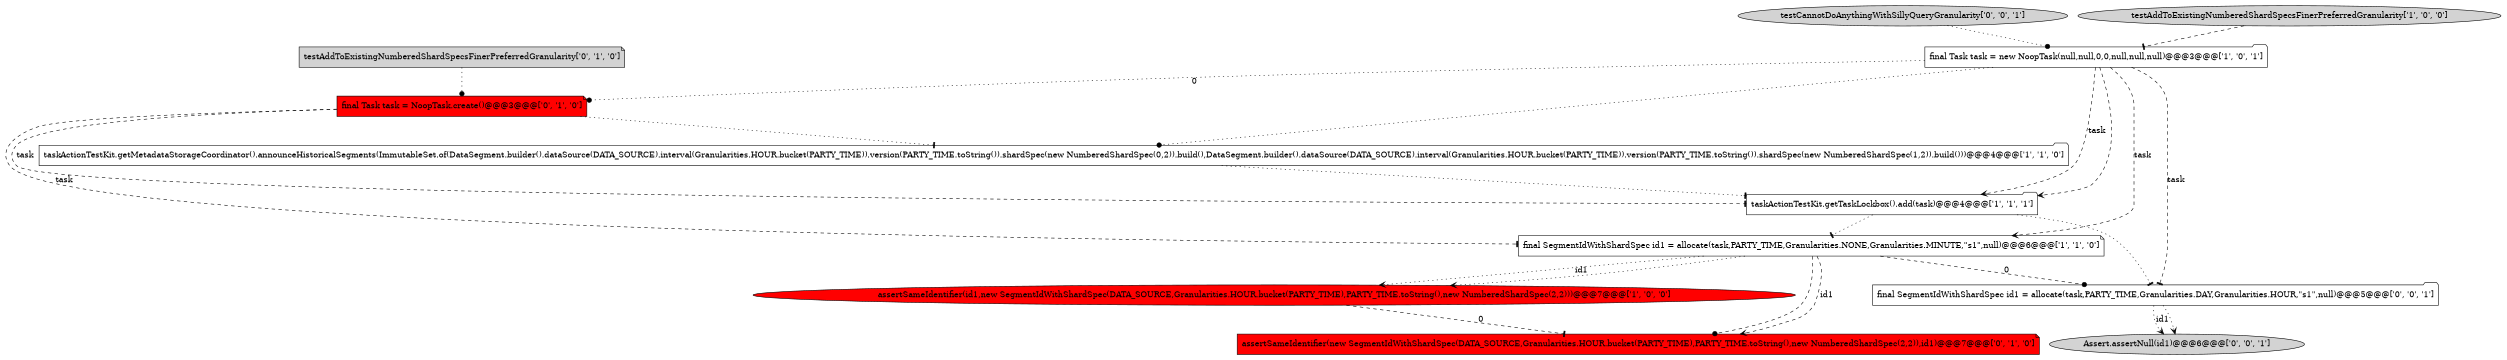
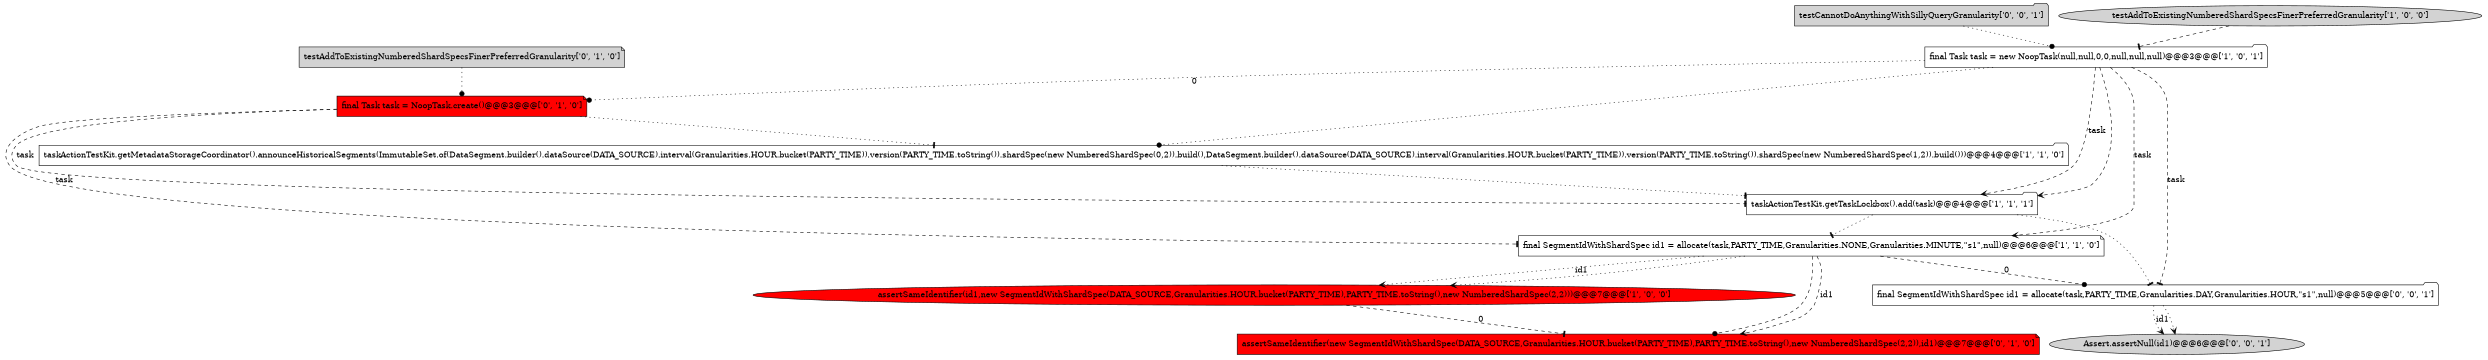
node "testCannotDoAnythingWithSillyQueryGranularity['0', '0', '1']": shape ellipse -> folder
